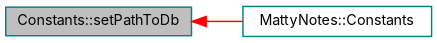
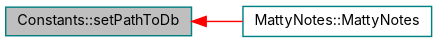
node "MattyNotes::Constants": label "MattyNotes::Constants" -> "MattyNotes::MattyNotes"
